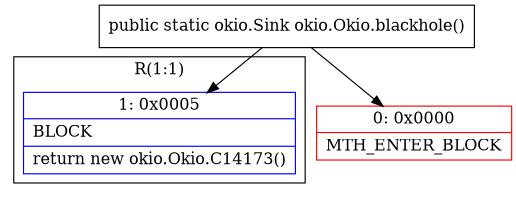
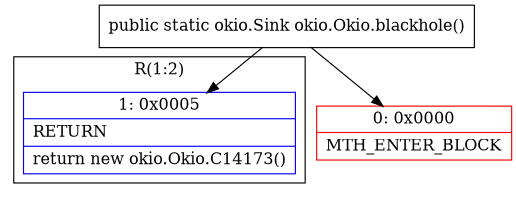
cluster "R(1:1)": label "R(1:1)" -> "R(1:2)"
node "1: 0x0005": text "BLOCK" -> "RETURN"
